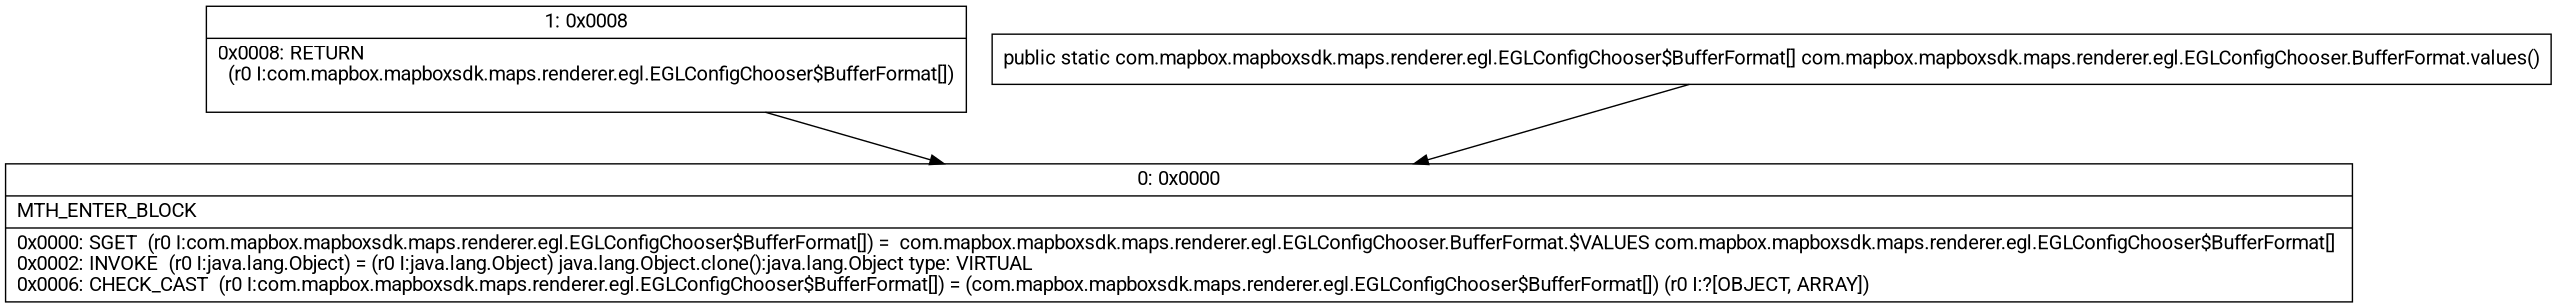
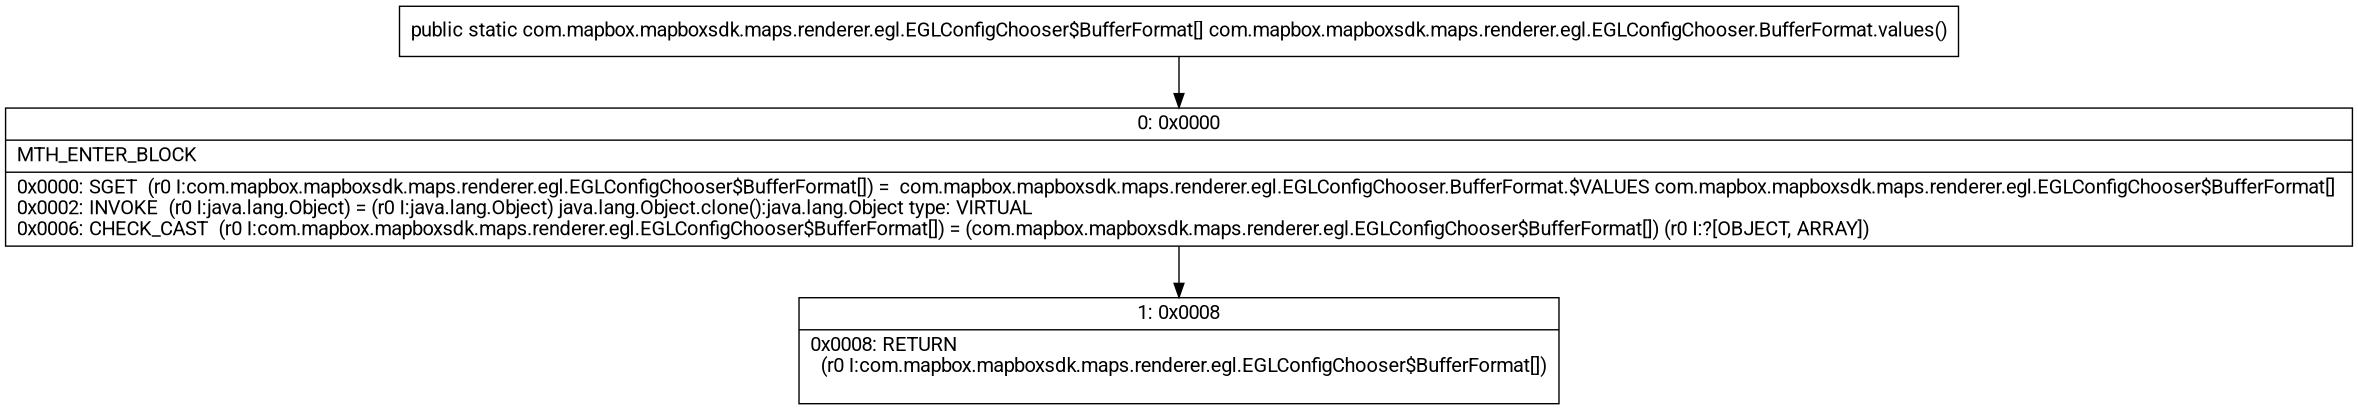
edge "1: 0x0008" -> "0: 0x0000": reversed
